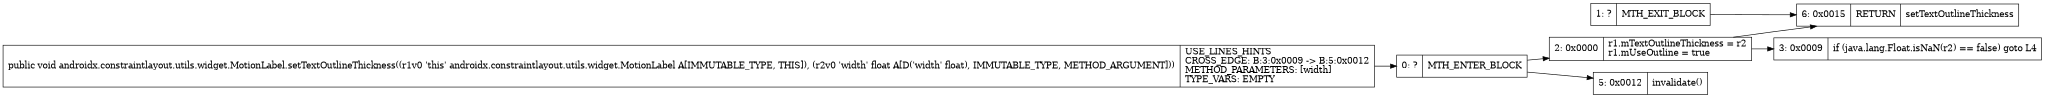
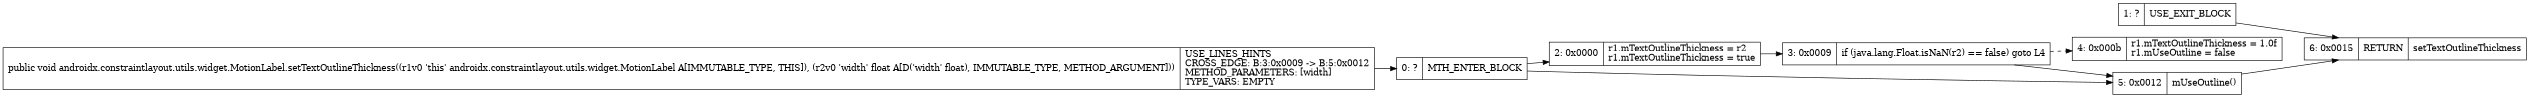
node "1: ?": text "MTH_EXIT_BLOCK" -> "USE_EXIT_BLOCK"
edge "2: 0x0000" -> "6: 0x0015": now "5: 0x0012" -> "6: 0x0015"
node "4: 0x000b": added
node "2: 0x0000": text "r1.mUseOutline = true" -> "r1.mTextOutlineThickness = true"
edge "3: 0x0009" -> "5: 0x0012": added
node "5: 0x0012": text "invalidate()" -> "mUseOutline()"
